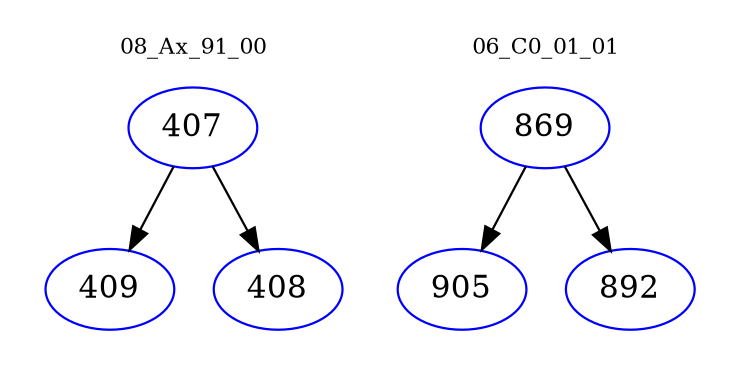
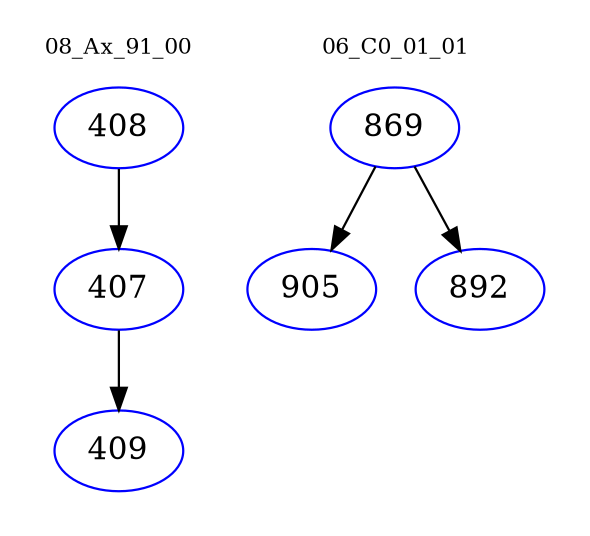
edge "407" -> "408": reversed
